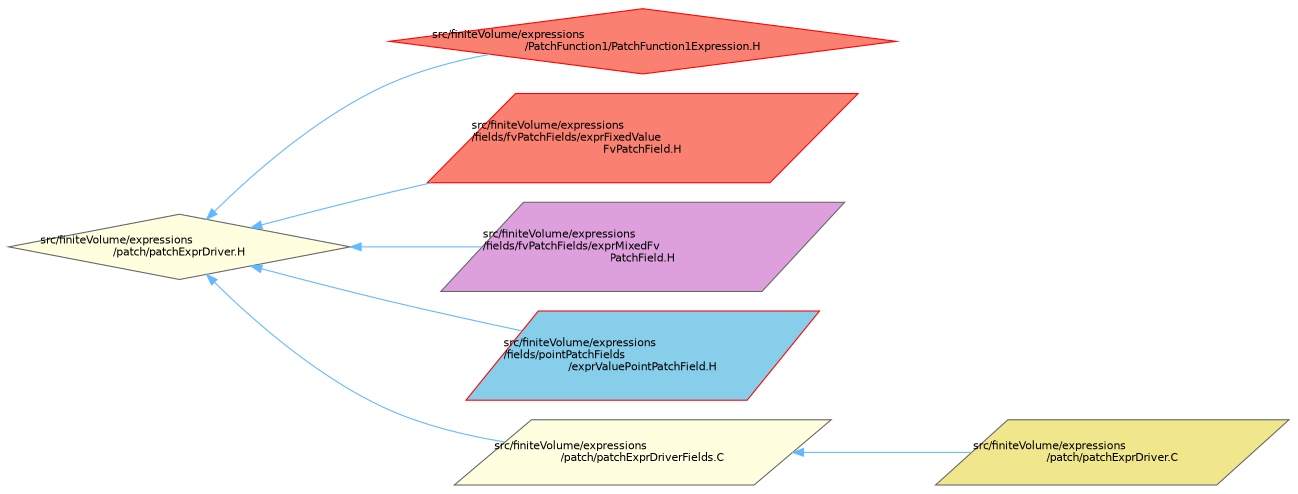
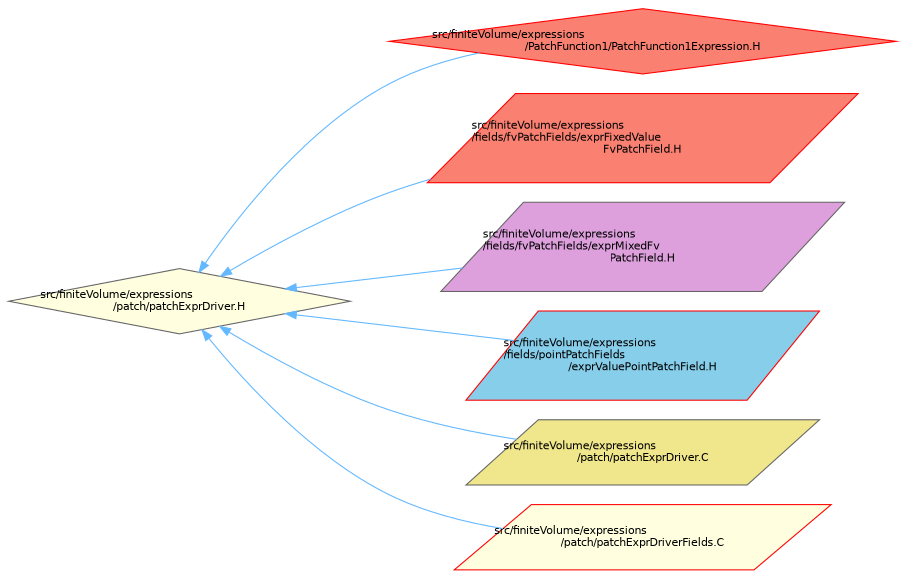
node "src/finiteVolume/expressions /patch/patchExprDriverFields.C": color gray40 -> red
edge "src/finiteVolume/expressions /patch/patchExprDriver.C" -> "src/finiteVolume/expressions /patch/patchExprDriverFields.C": now "src/finiteVolume/expressions /patch/patchExprDriver.C" -> "src/finiteVolume/expressions /patch/patchExprDriver.H"
